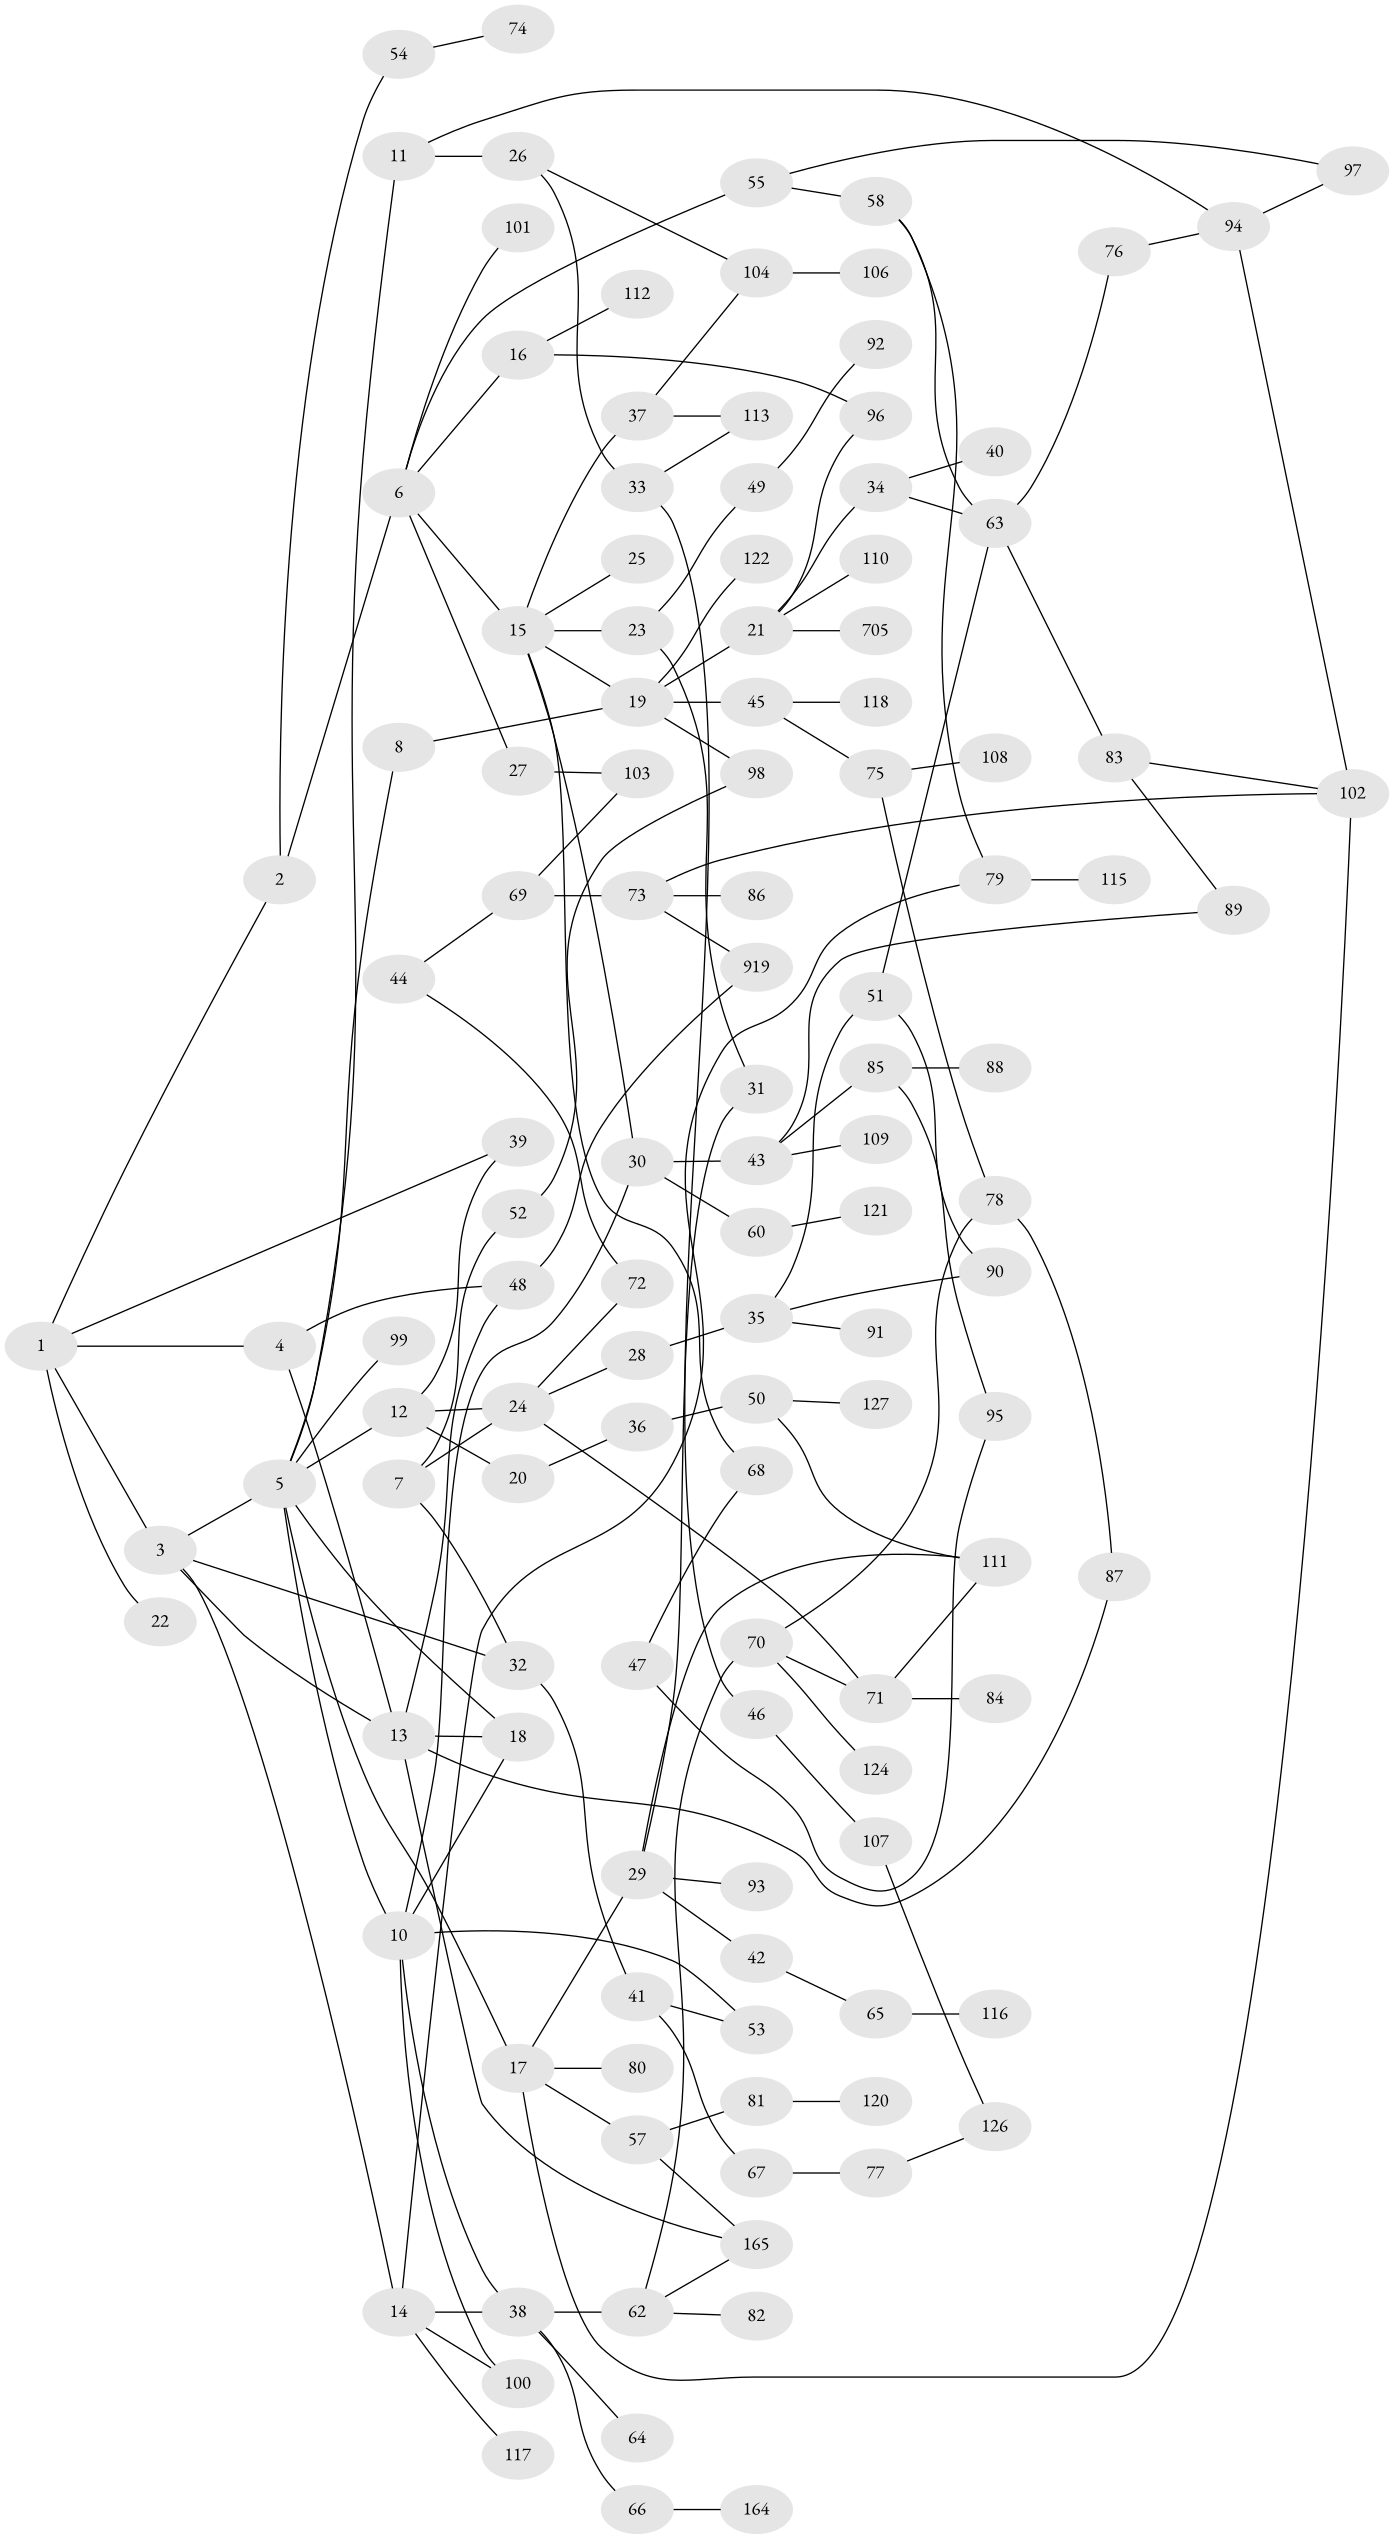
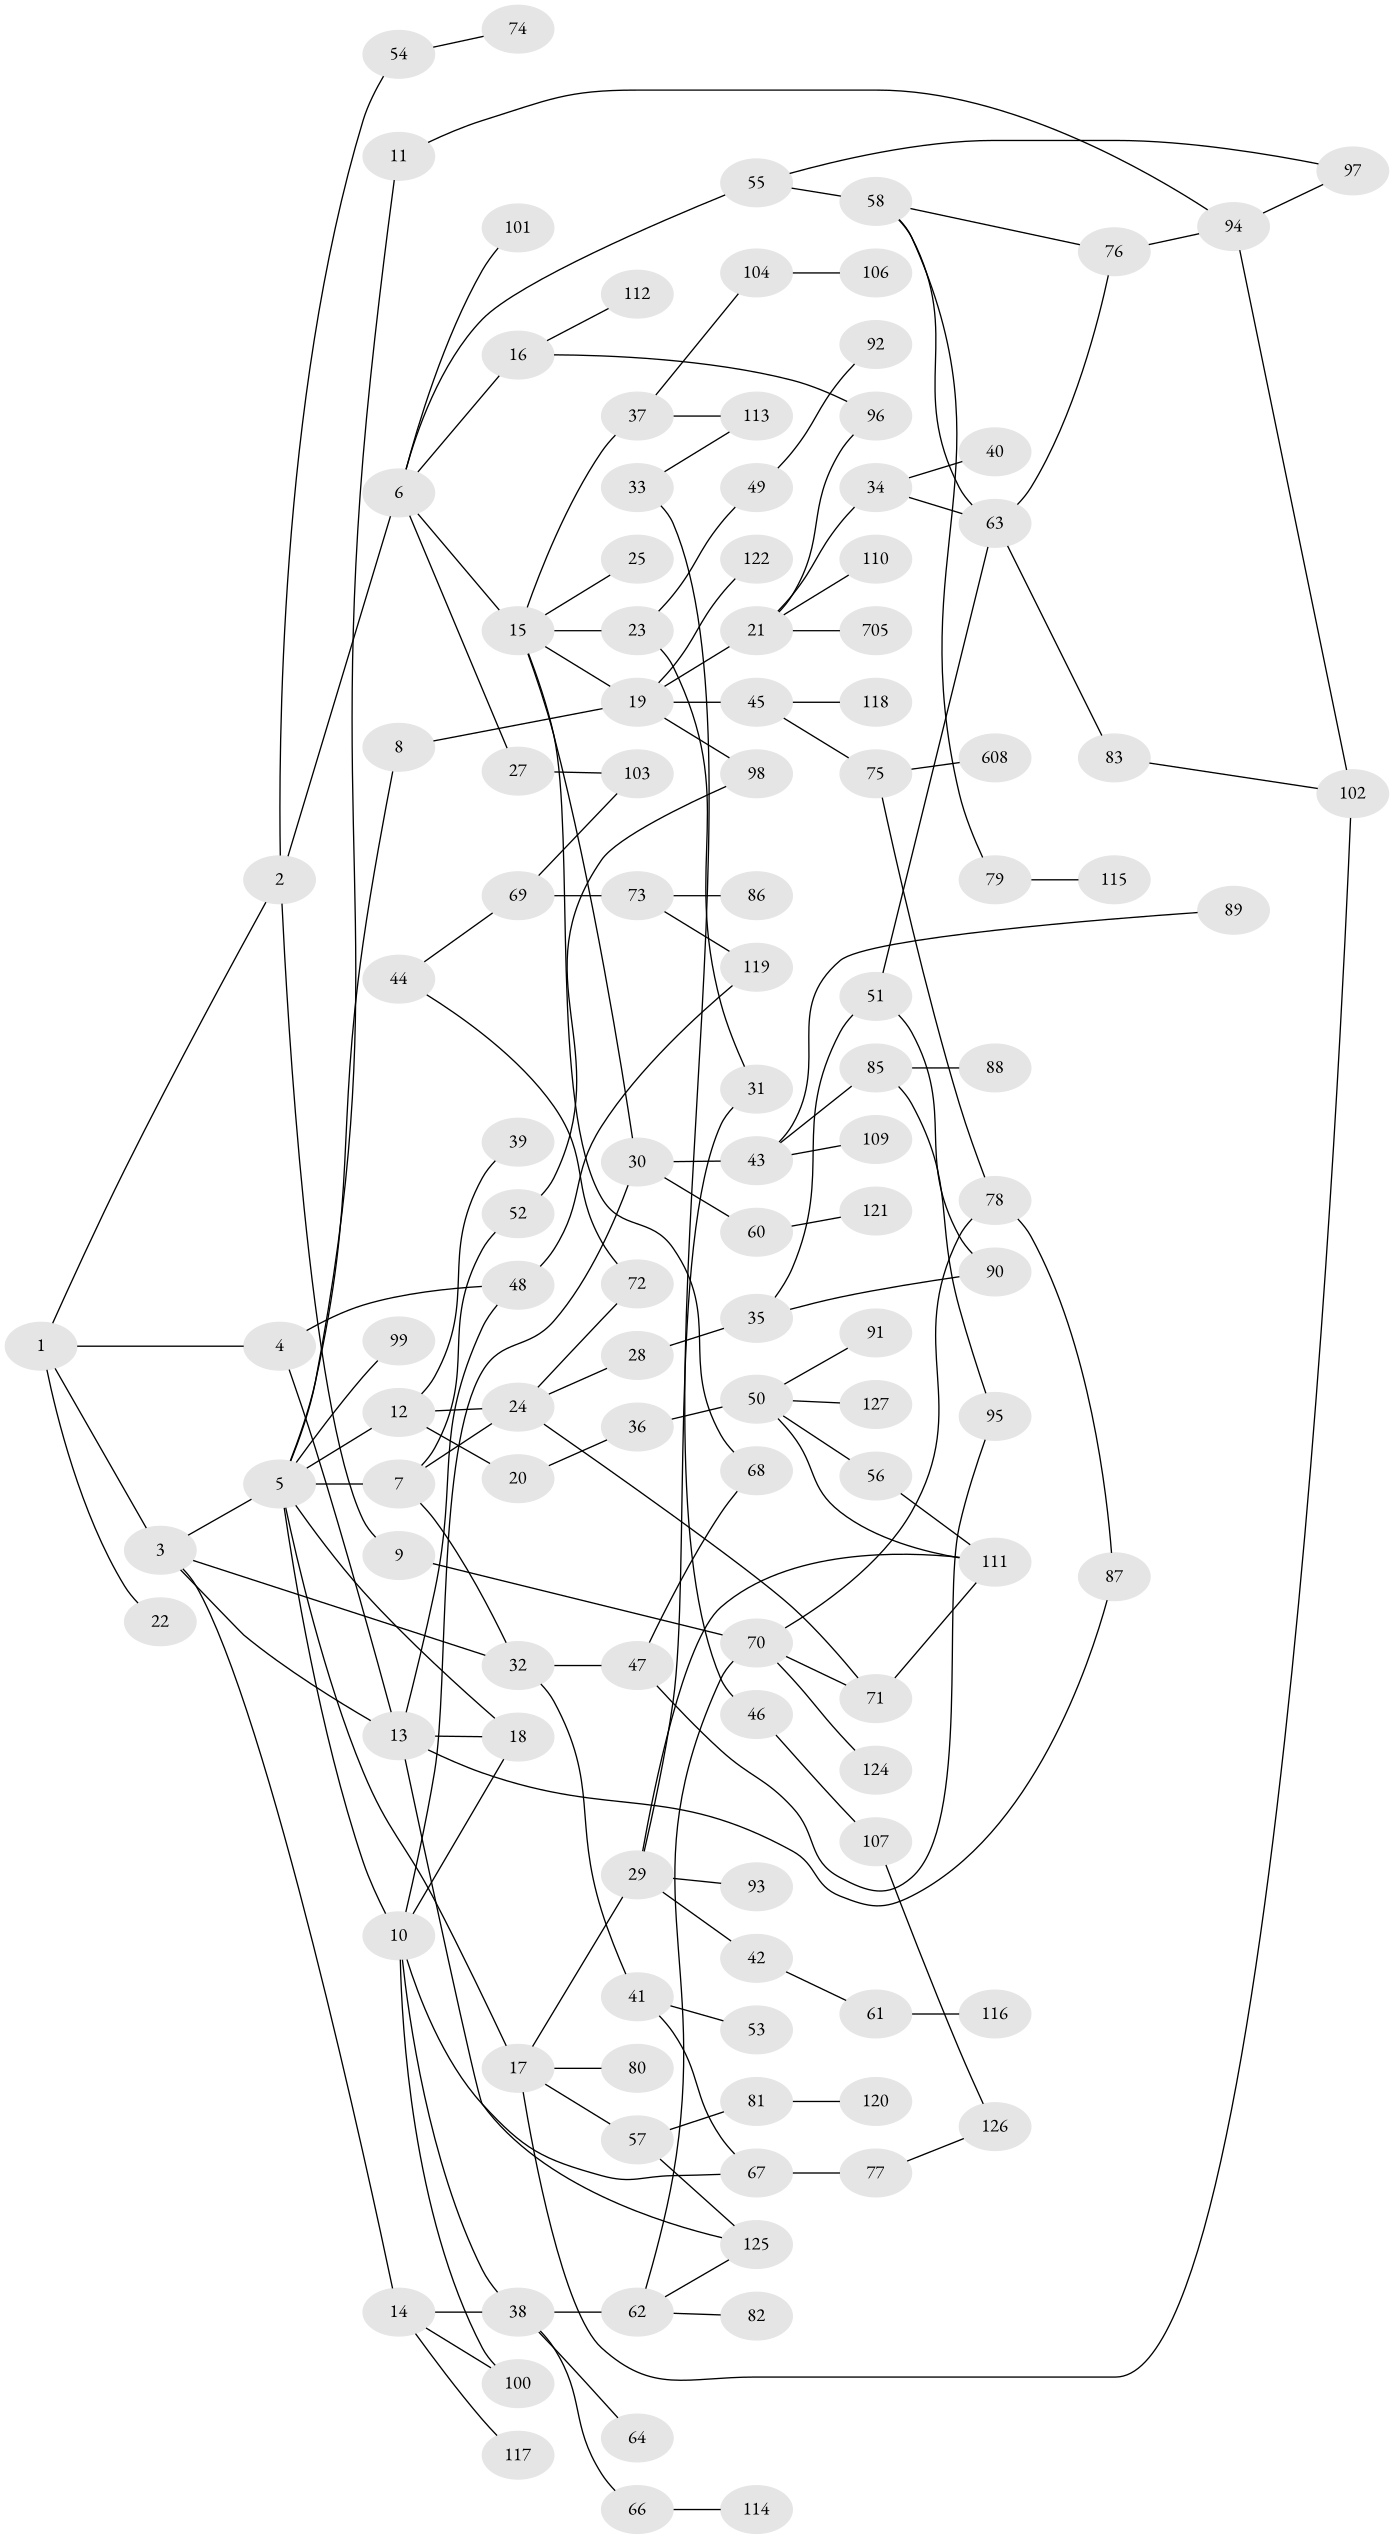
node "26": removed
edge "58" -- "76": added
node "108": label "108" -> "608"
edge "102" -- "73": removed
edge "83" -- "89": removed
node "919": label "919" -> "119"
edge "39" -- "1": removed
edge "35" -- "91": now "50" -- "91"
node "56": added
edge "5" -- "7": added
edge "79" -- "14": removed
node "9": added
edge "32" -- "47": added
node "84": removed
edge "10" -- "53": now "10" -- "67"
node "65": label "65" -> "61"
node "165": label "165" -> "125"
node "164": label "164" -> "114"
